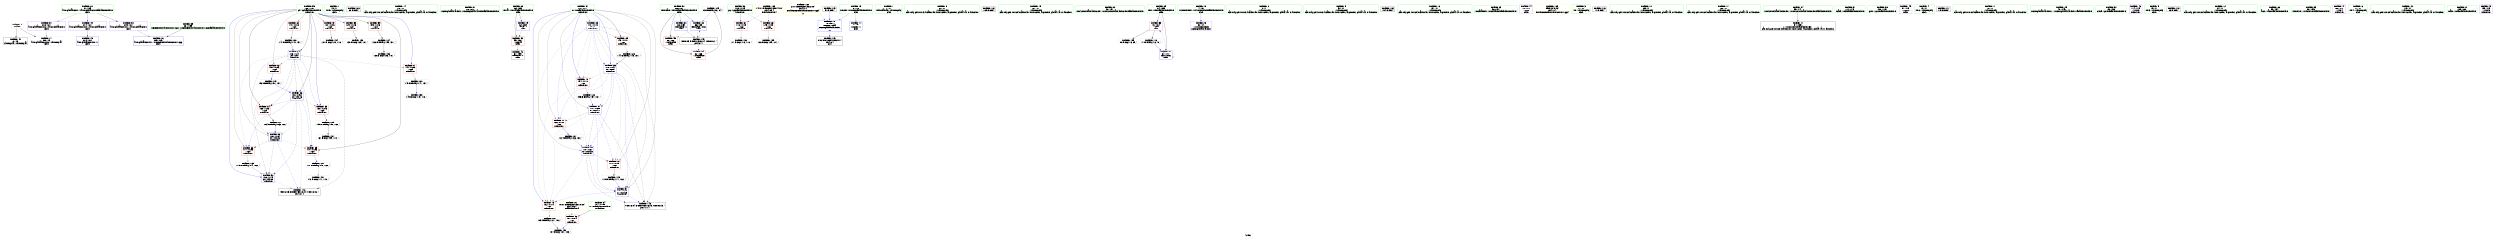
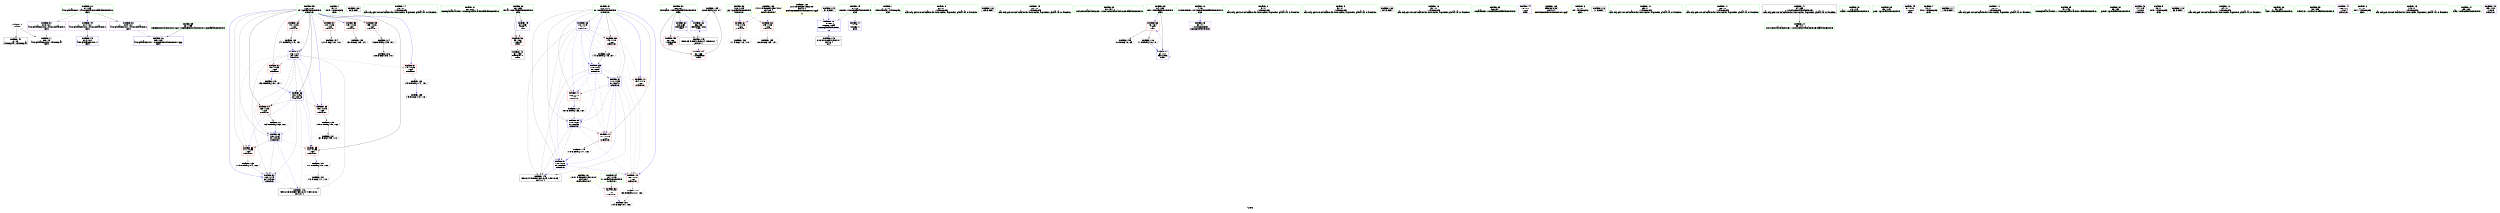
edge "NodeID: 24" -> "NodeID: 41": reversed
node "NodeID: 122": removed
